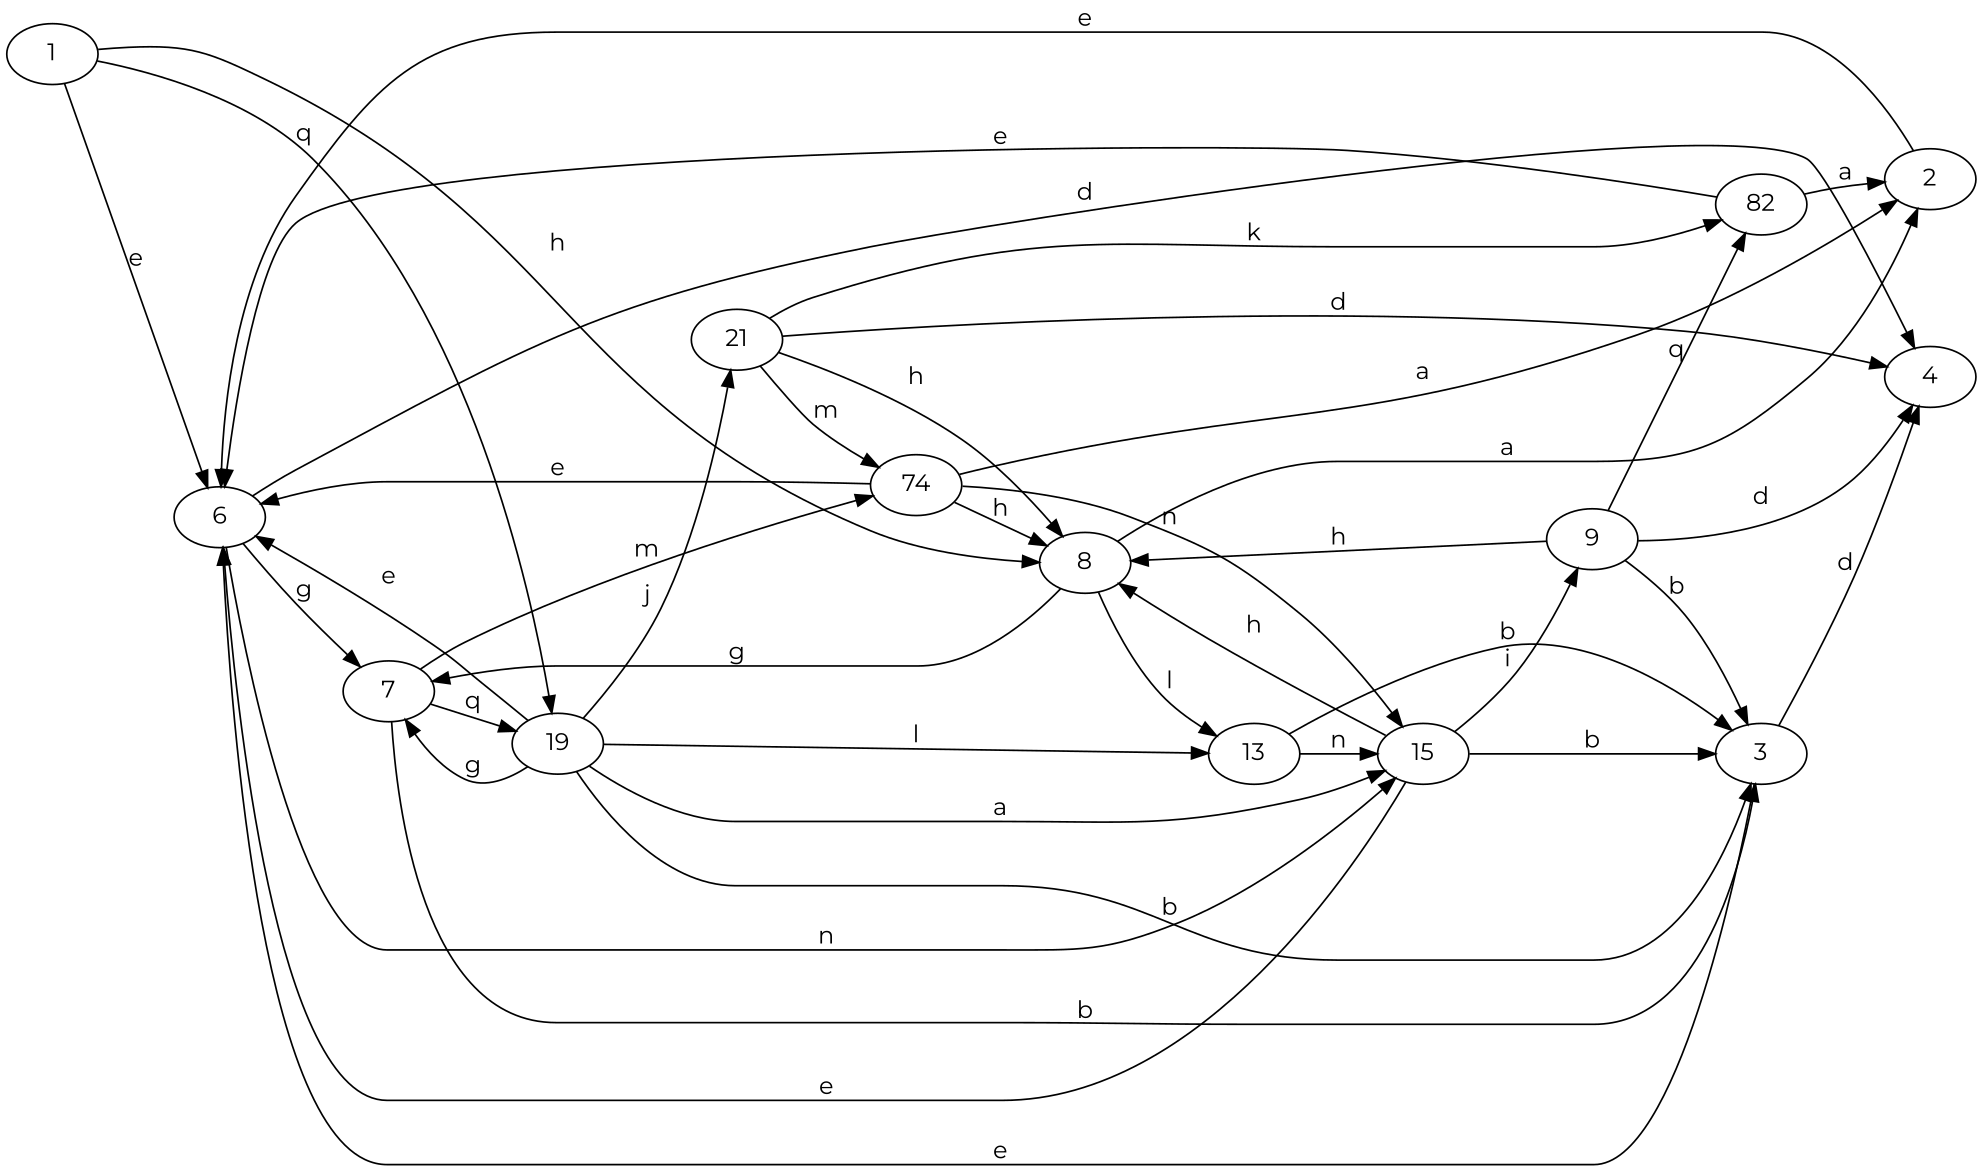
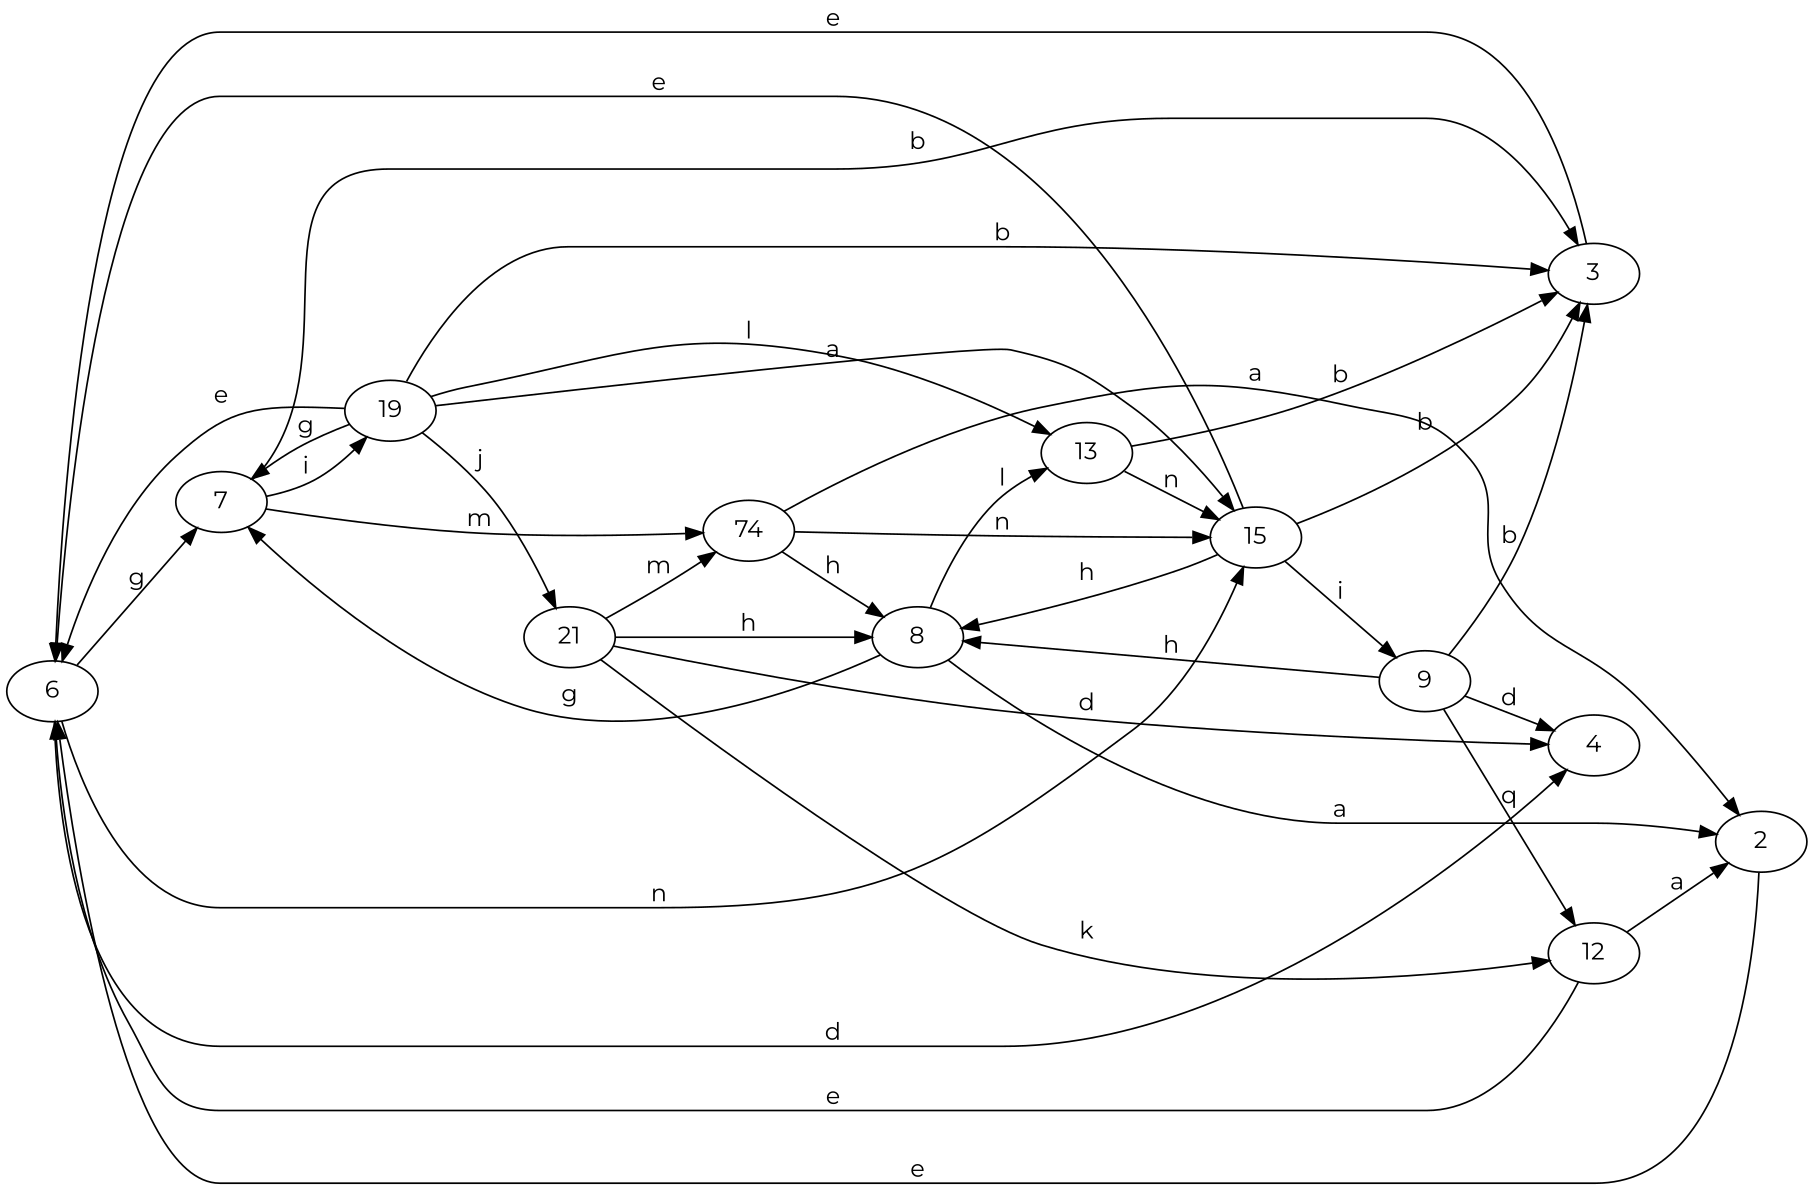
node "1": removed
node "82": label "82" -> "12"
edge "74" -> "6": removed, label "e"
edge "3" -> "4": removed, label "d"
edge "7" -> "19": label "q" -> "i"
